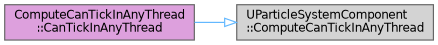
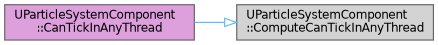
node "ComputeCanTickInAnyThread ::CanTickInAnyThread": label "ComputeCanTickInAnyThread ::CanTickInAnyThread" -> "UParticleSystemComponent ::CanTickInAnyThread"
